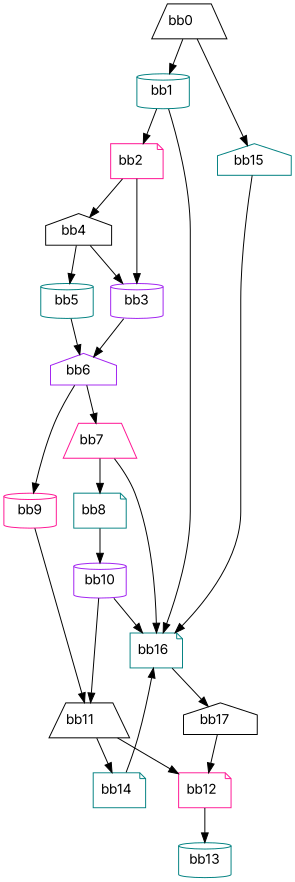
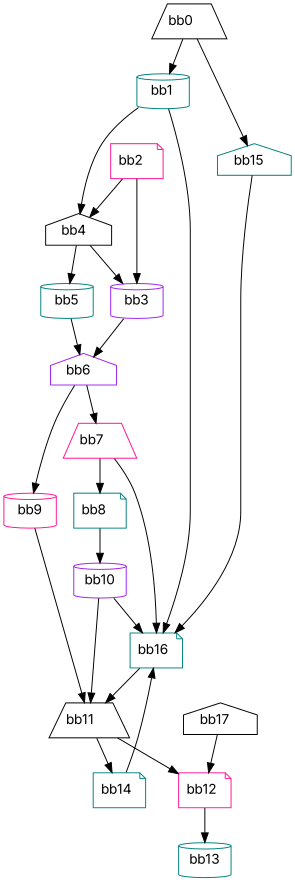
edge "bb1" -> "bb2": now "bb1" -> "bb4"
edge "bb16" -> "bb17": now "bb16" -> "bb11"
